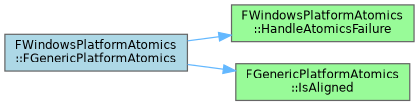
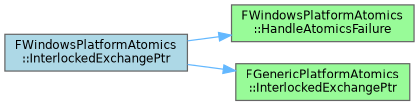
node "FWindowsPlatformAtomics ::FGenericPlatformAtomics": label "FWindowsPlatformAtomics ::FGenericPlatformAtomics" -> "FWindowsPlatformAtomics ::InterlockedExchangePtr"
node "FGenericPlatformAtomics ::IsAligned": label "FGenericPlatformAtomics ::IsAligned" -> "FGenericPlatformAtomics ::InterlockedExchangePtr"
